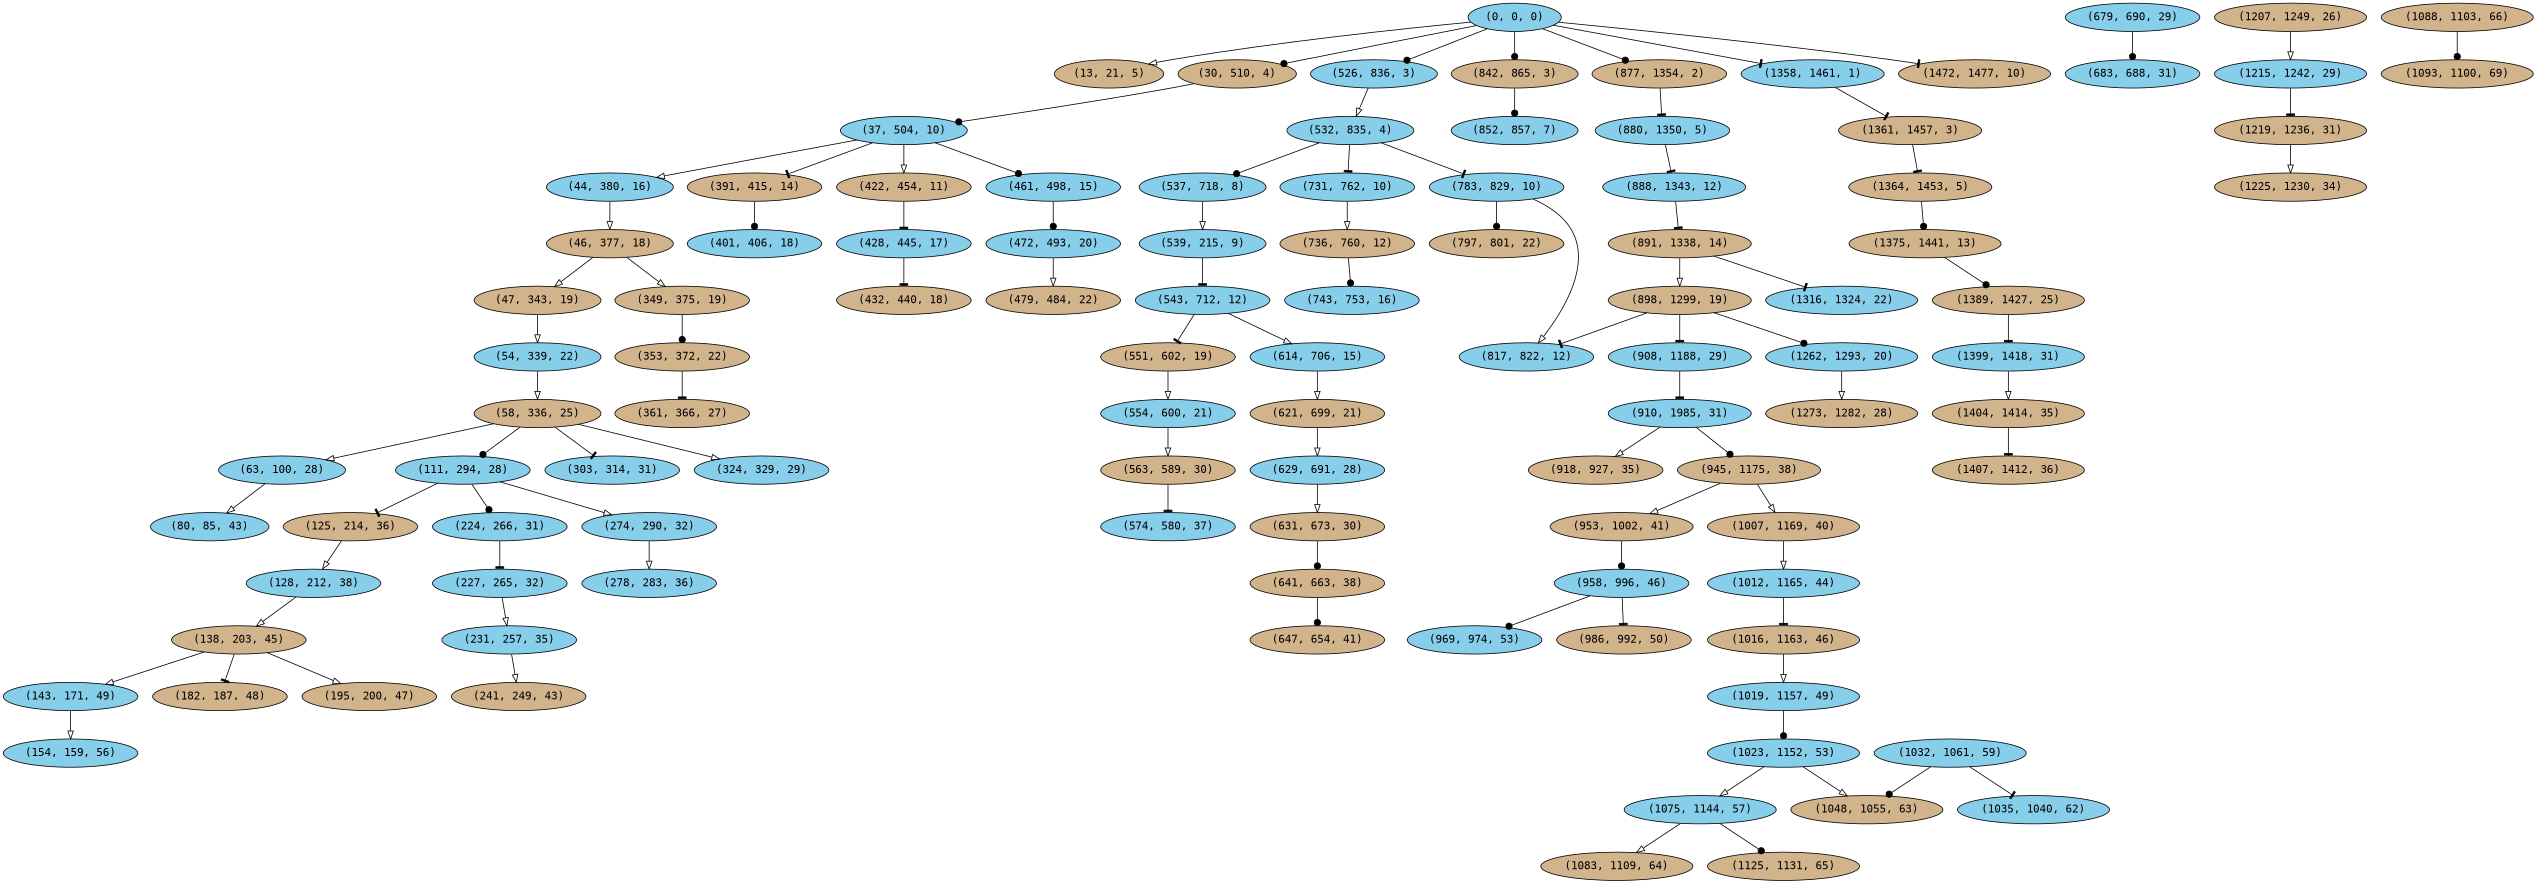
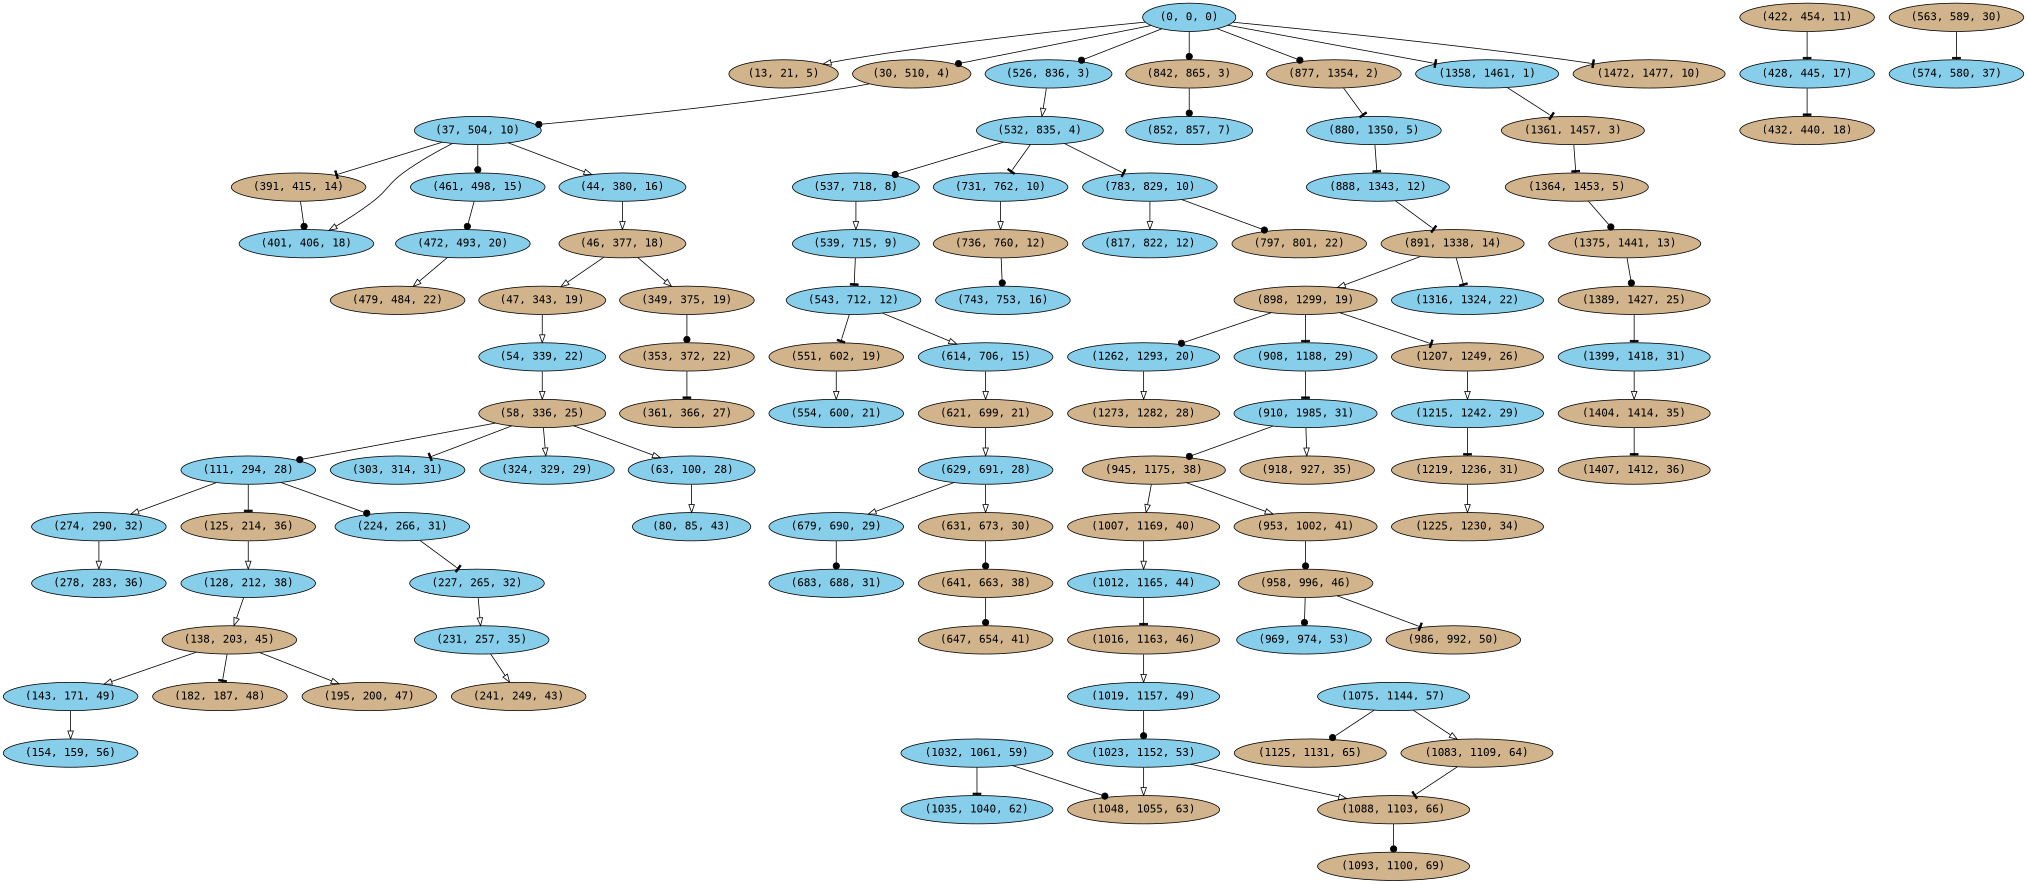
edge "(37, 504, 10)" -> "(422, 454, 11)": now "(37, 504, 10)" -> "(401, 406, 18)"
node "(539, 215, 9)": label "(539, 215, 9)" -> "(539, 715, 9)"
edge "(898, 1299, 19)" -> "(817, 822, 12)": now "(898, 1299, 19)" -> "(1207, 1249, 26)"
edge "(554, 600, 21)" -> "(563, 589, 30)": removed
edge "(629, 691, 28)" -> "(679, 690, 29)": added
node "(958, 996, 46)": fillcolor skyblue -> tan
edge "(1023, 1152, 53)" -> "(1075, 1144, 57)": now "(1023, 1152, 53)" -> "(1088, 1103, 66)"
edge "(1083, 1109, 64)" -> "(1088, 1103, 66)": added
